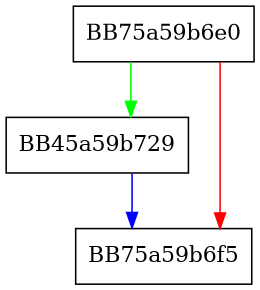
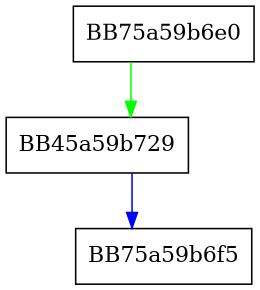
edge "BB75a59b6e0" -> "BB75a59b6f5": removed
